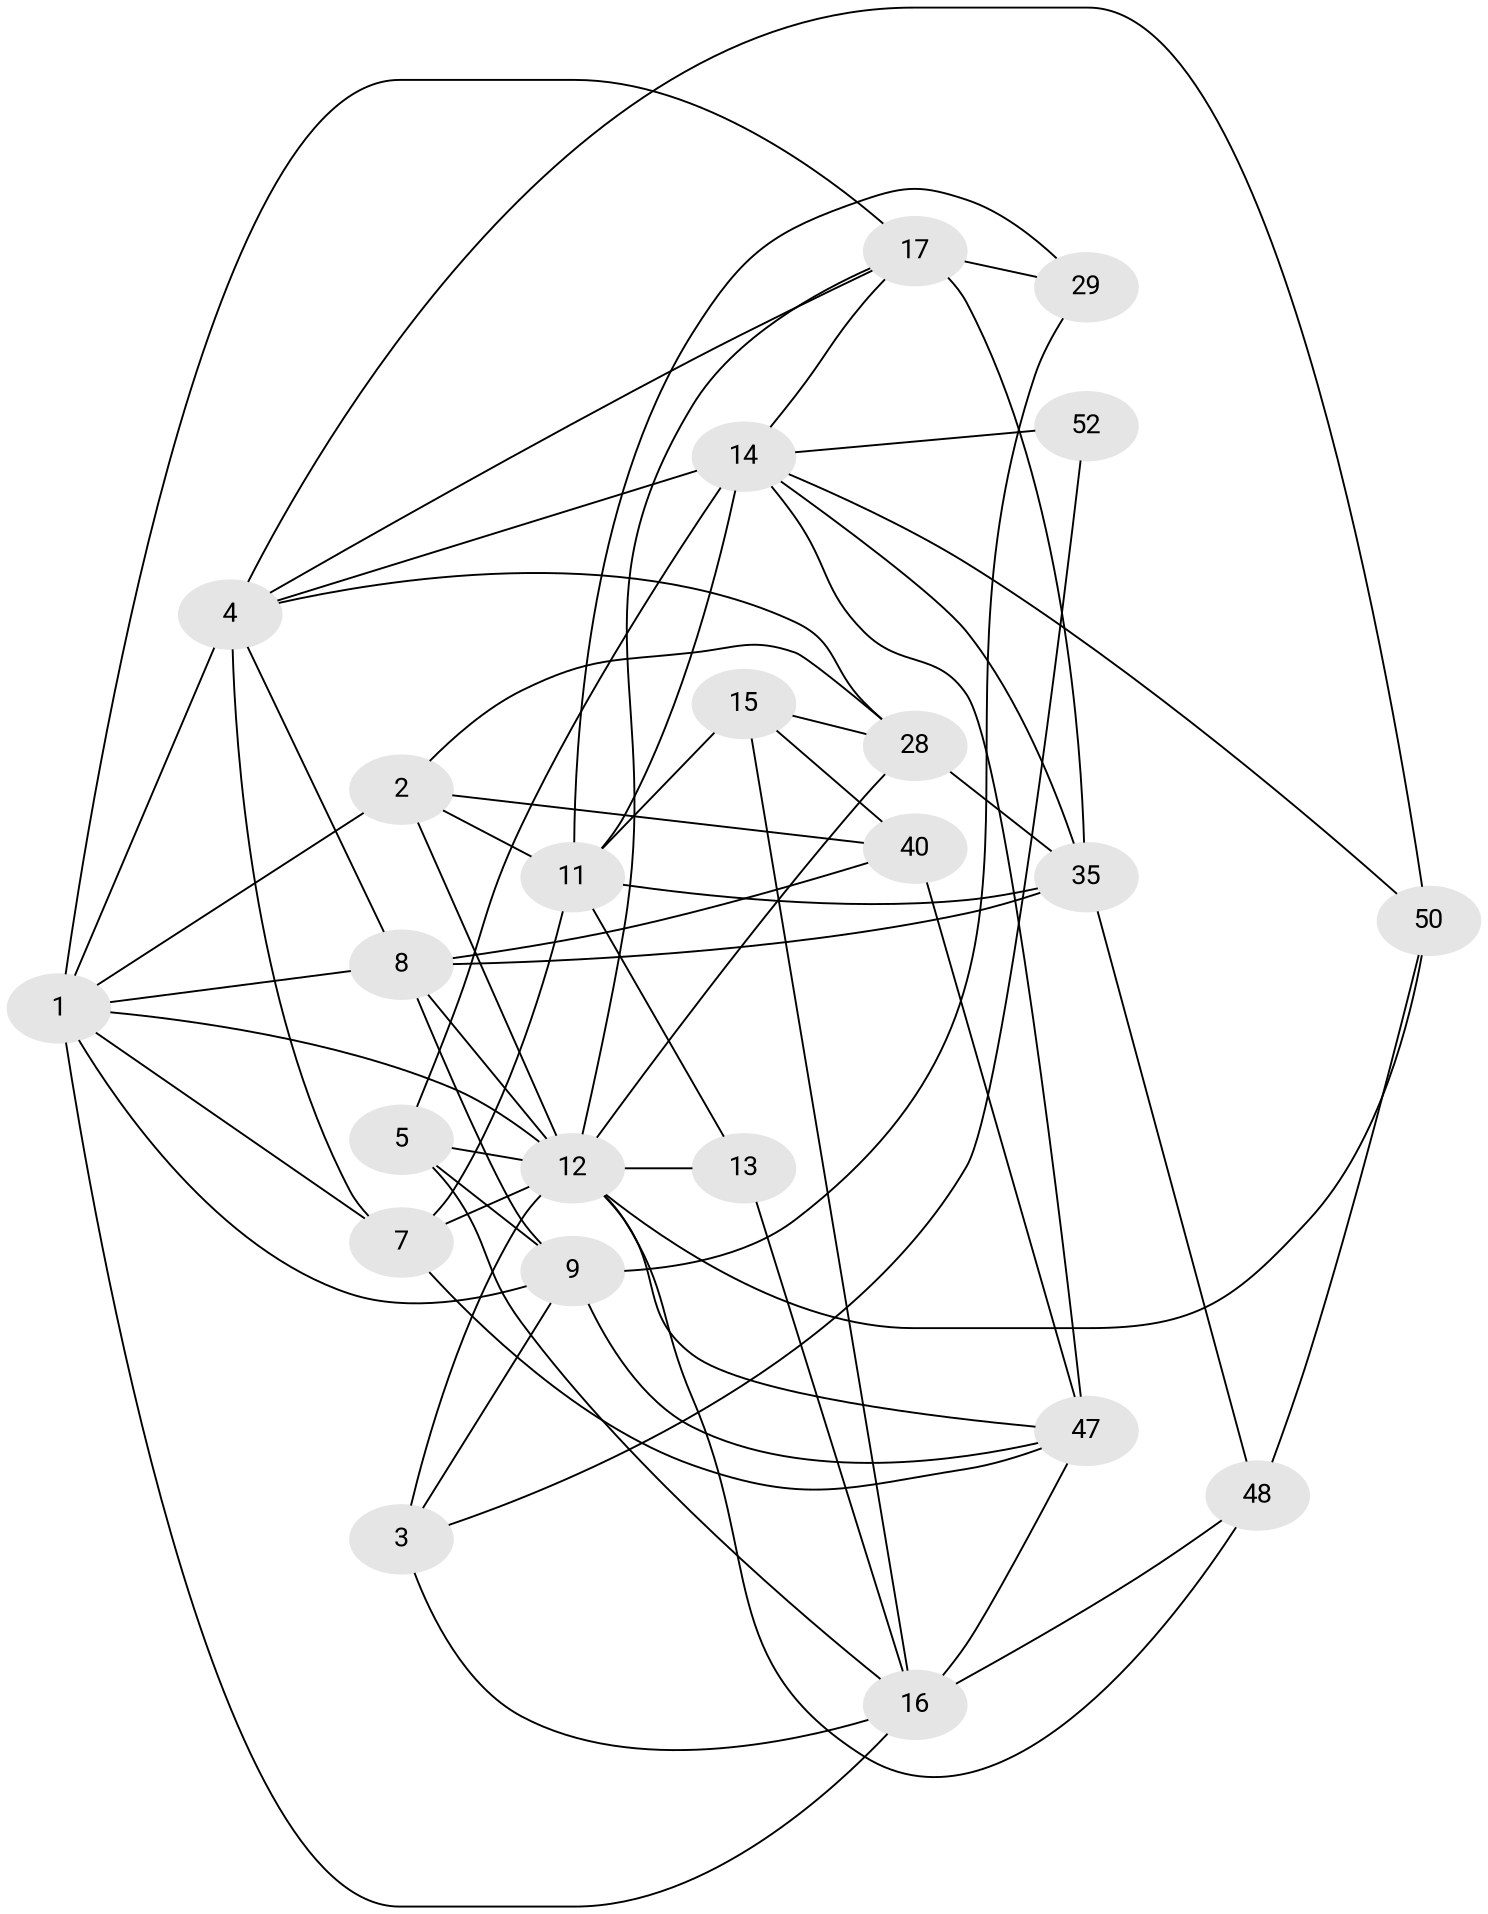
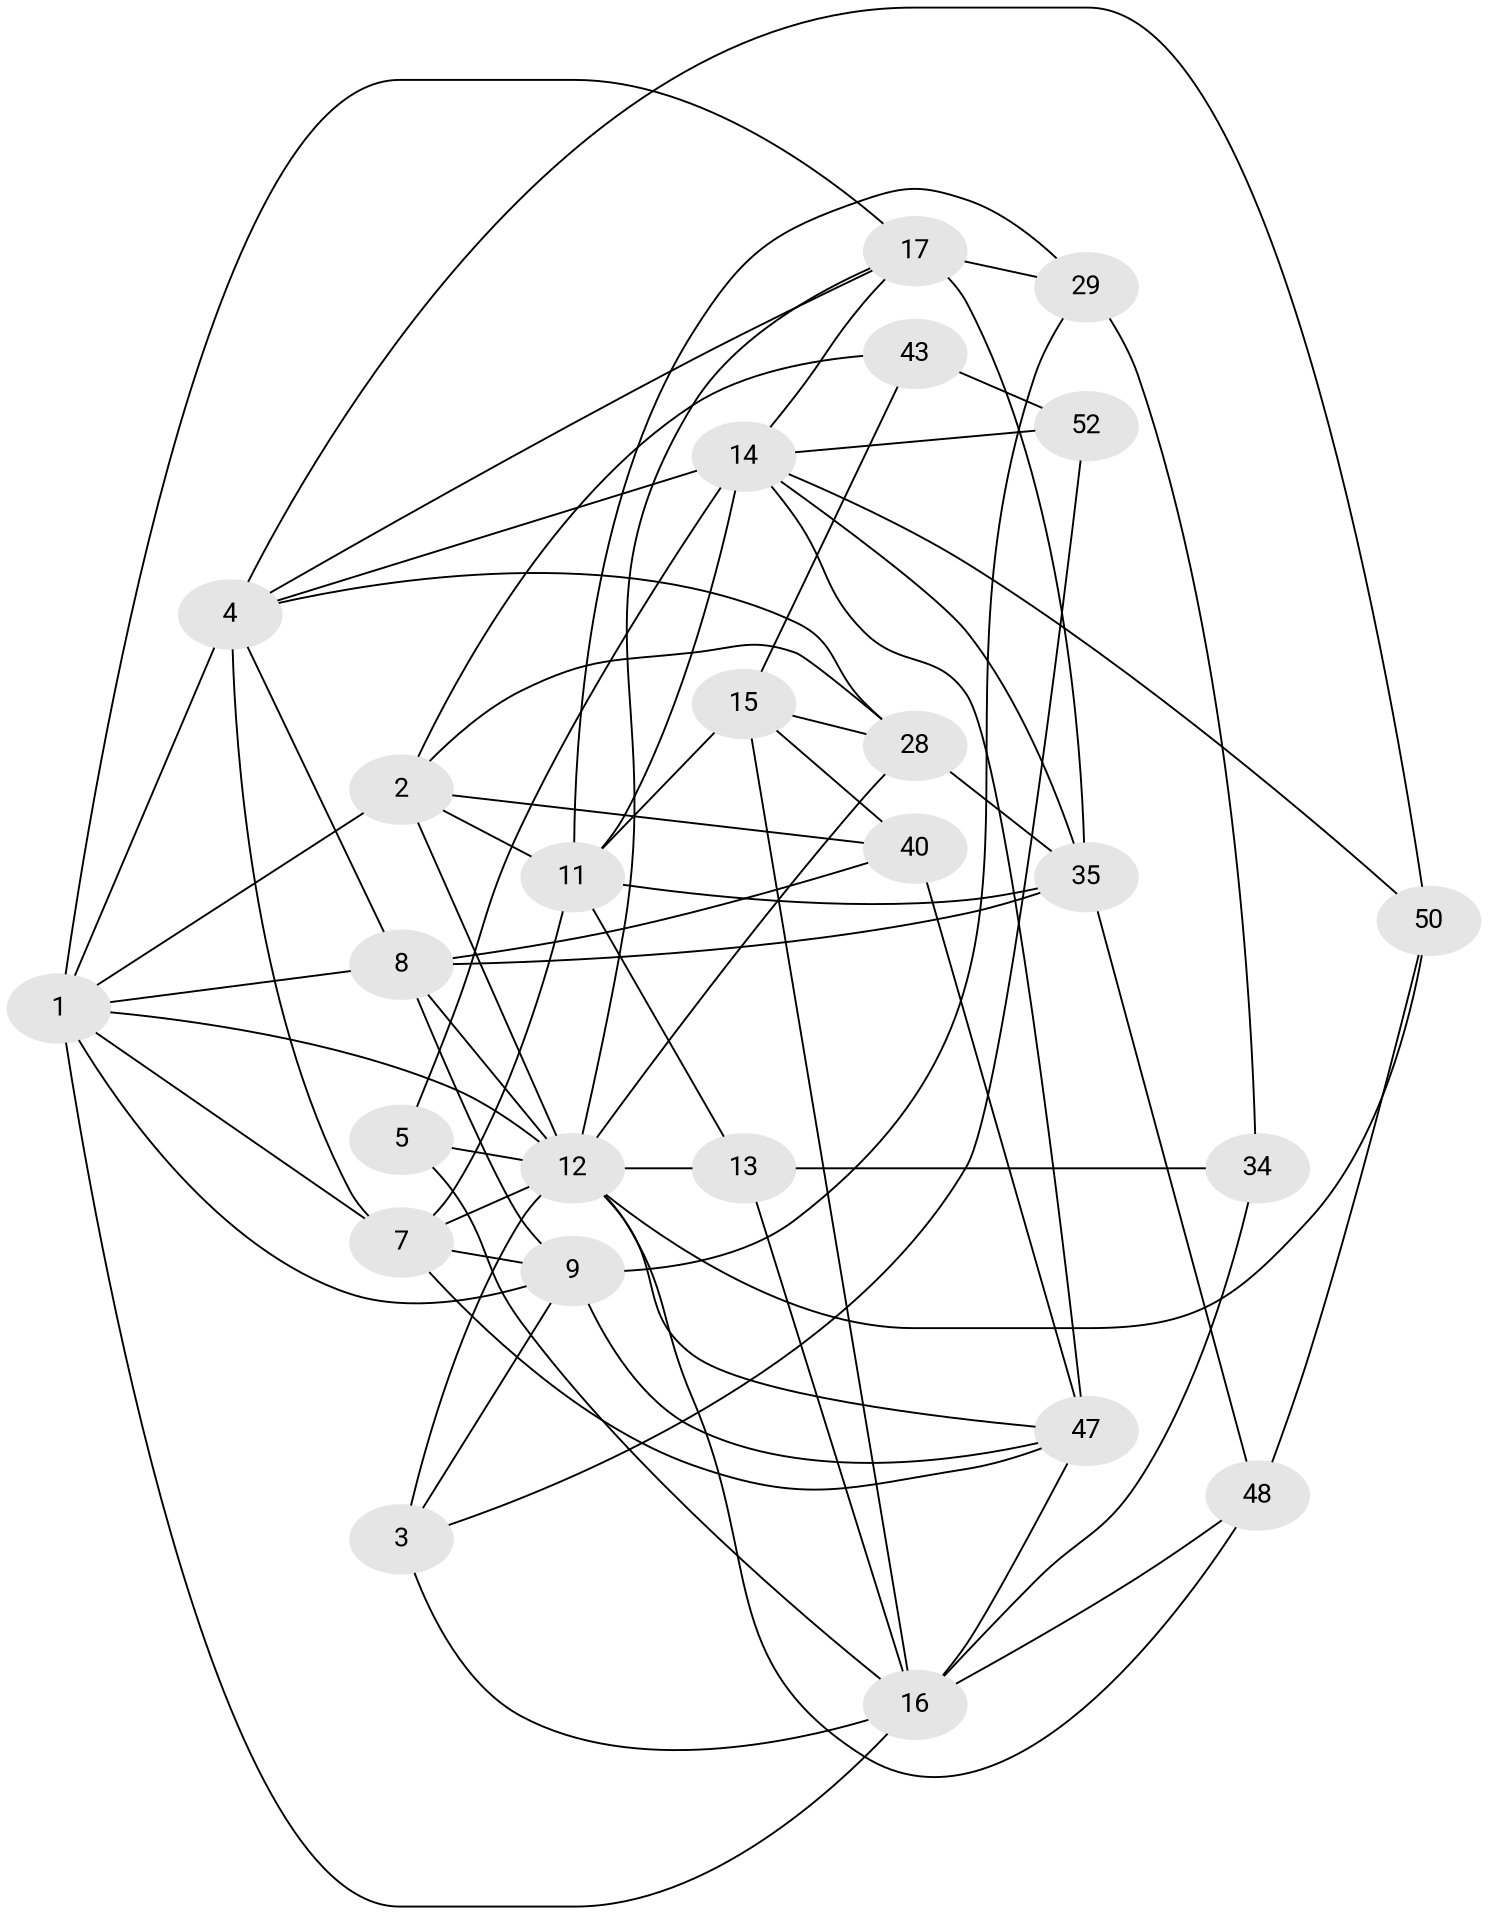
node "43": added
node "34": added
edge "5" -- "9": now "7" -- "9"
